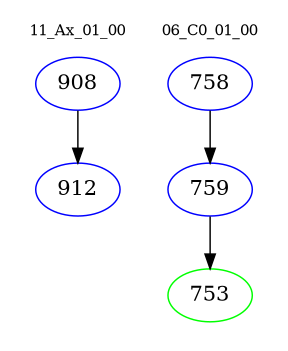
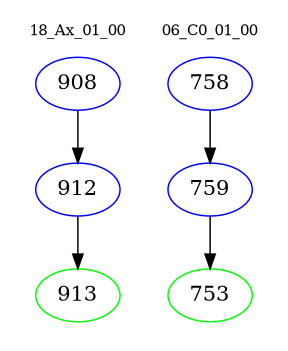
cluster "11_Ax_01_00": label "11_Ax_01_00" -> "18_Ax_01_00"
node "913": added
